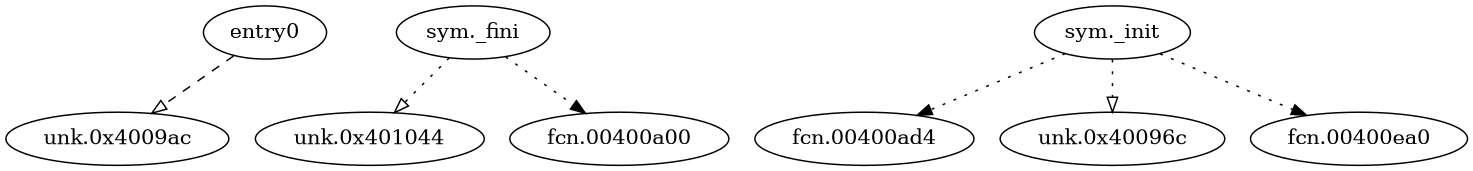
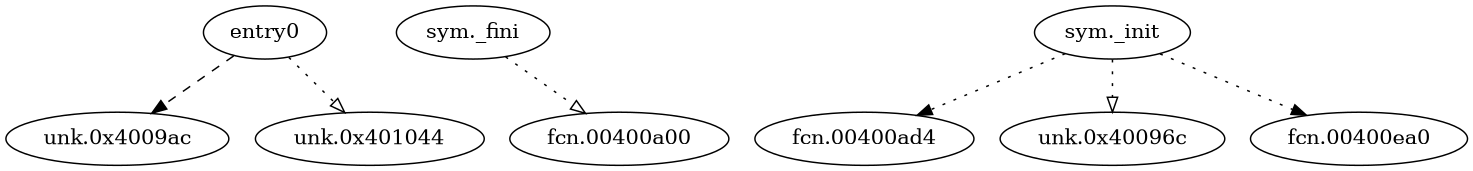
edge "entry0" -> "unk.0x4009ac": arrowhead onormal -> normal
edge "sym._fini" -> "unk.0x401044": now "entry0" -> "unk.0x401044"
edge "sym._fini" -> "fcn.00400a00": arrowhead normal -> onormal
